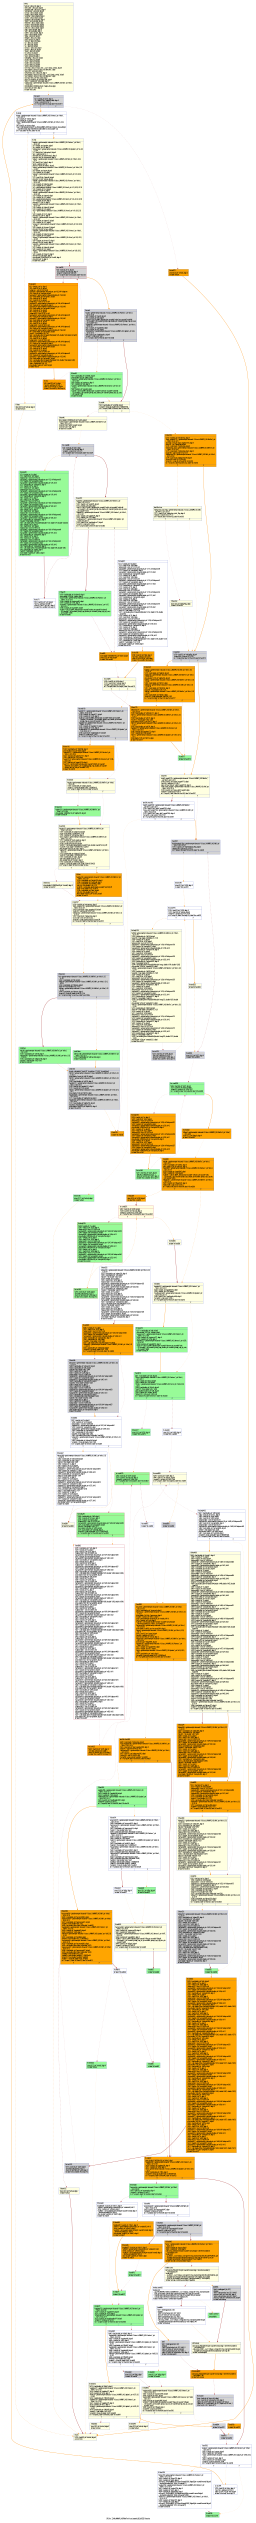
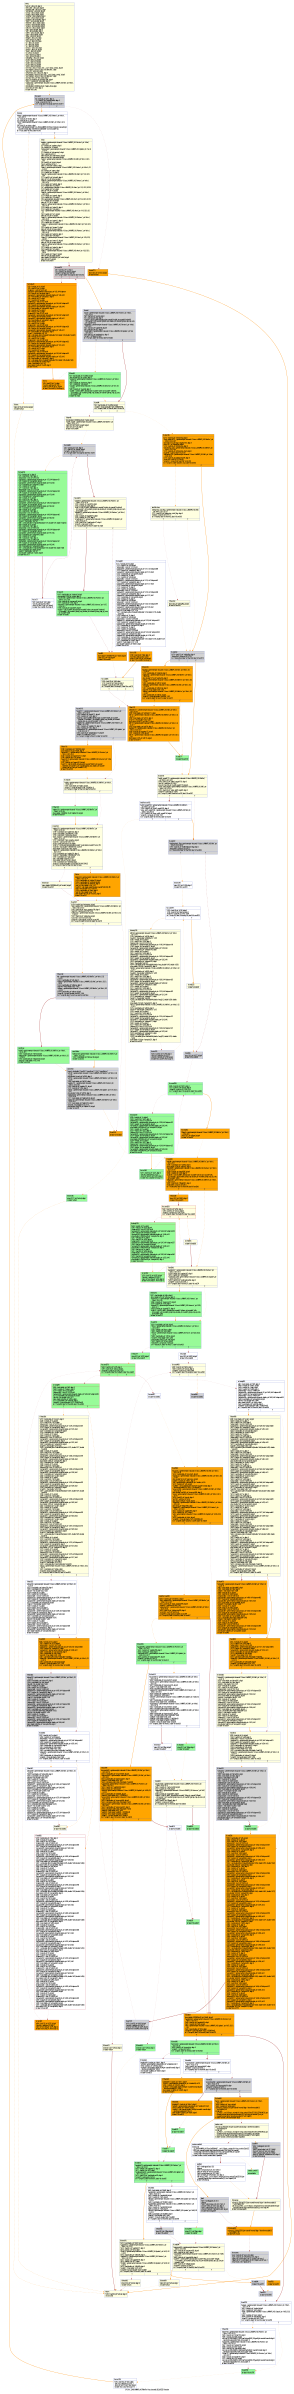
node "for.body230:": fillcolor orange -> palegreen
node "if.then286:": added
edge "if.end702:" -> "for.inc709:": now "if.end708:" -> "for.inc709:"
